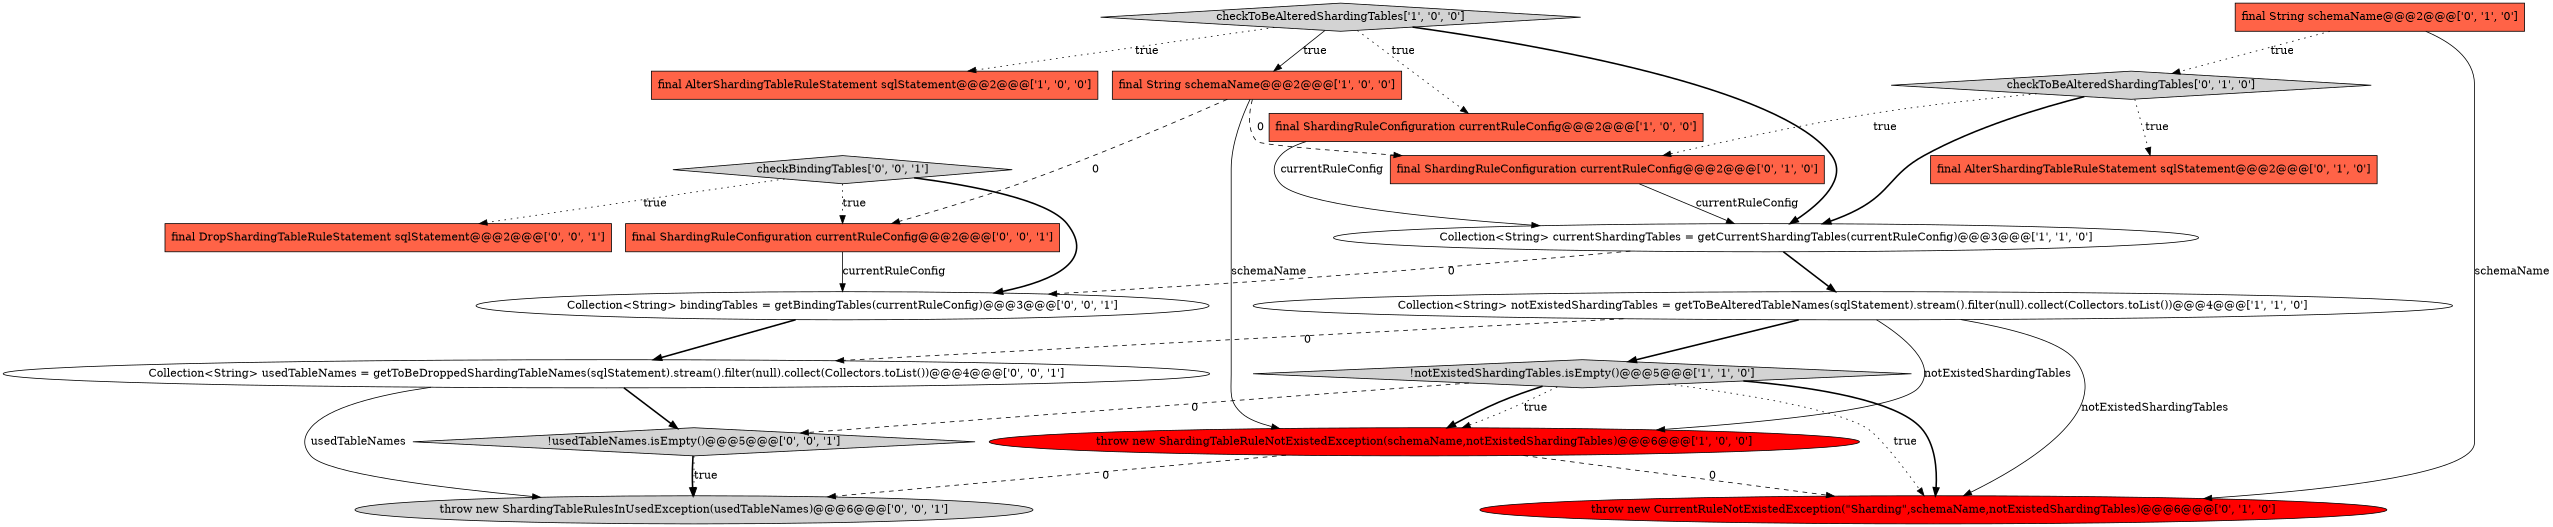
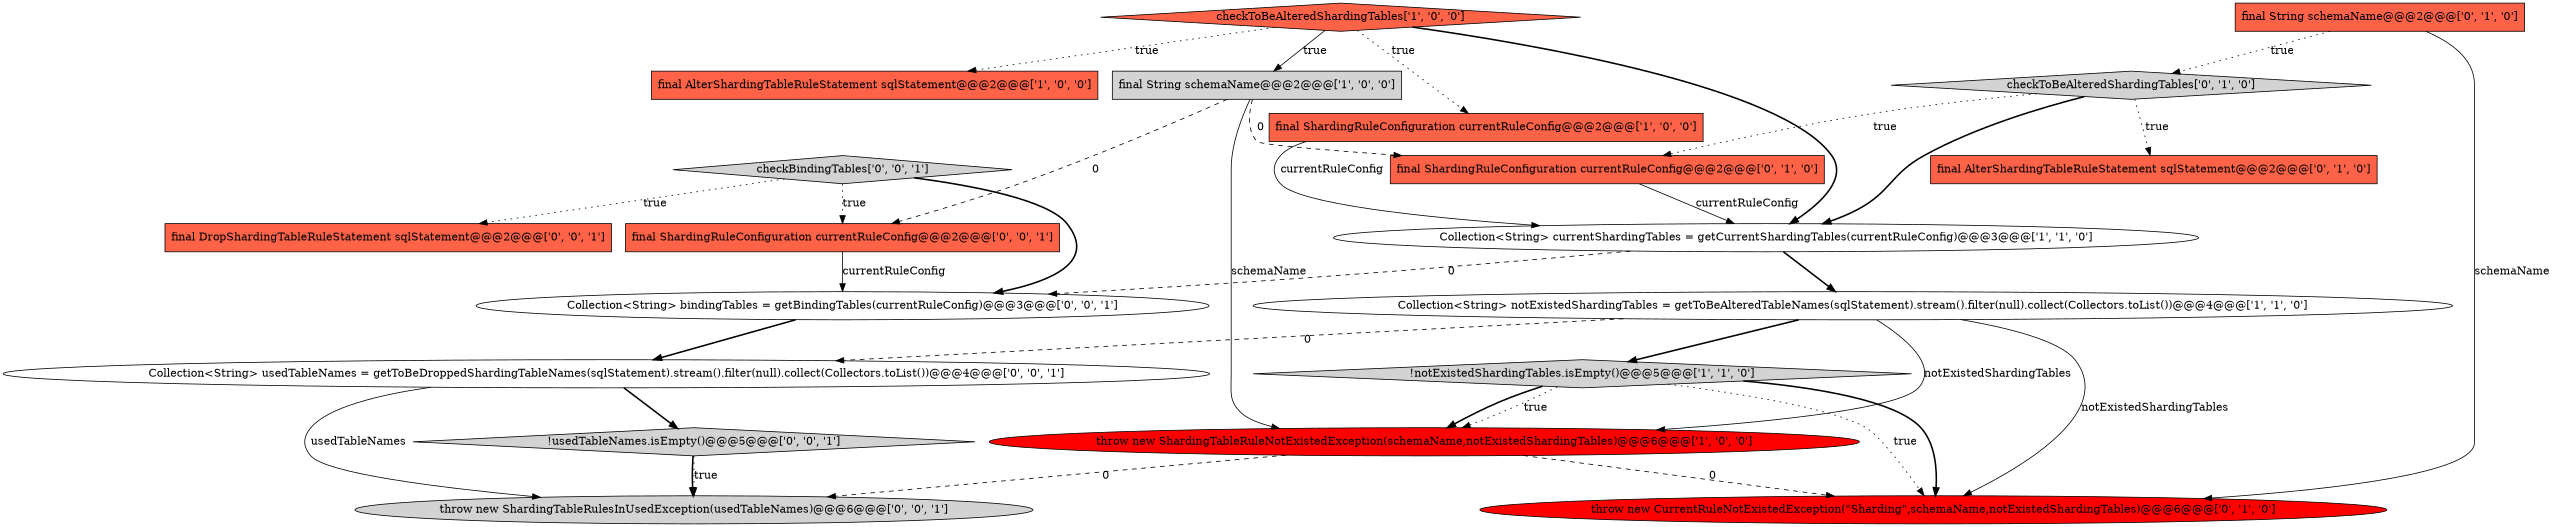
node "checkToBeAlteredShardingTables['1', '0', '0']": fillcolor lightgray -> tomato
node "final String schemaName@@@2@@@['1', '0', '0']": fillcolor tomato -> lightgray
edge "!notExistedShardingTables.isEmpty()@@@5@@@['1', '1', '0']" -> "!usedTableNames.isEmpty()@@@5@@@['0', '0', '1']": removed, label "0"
